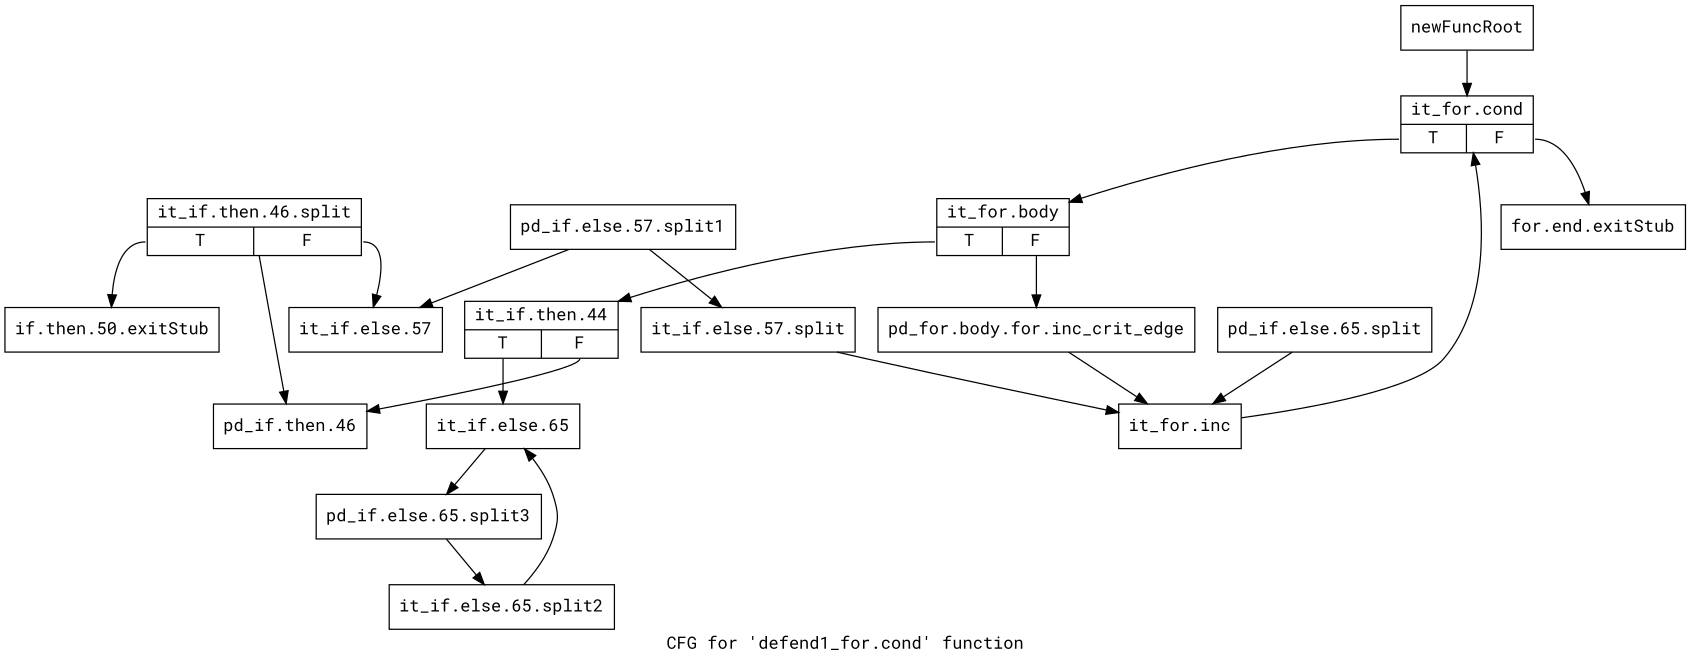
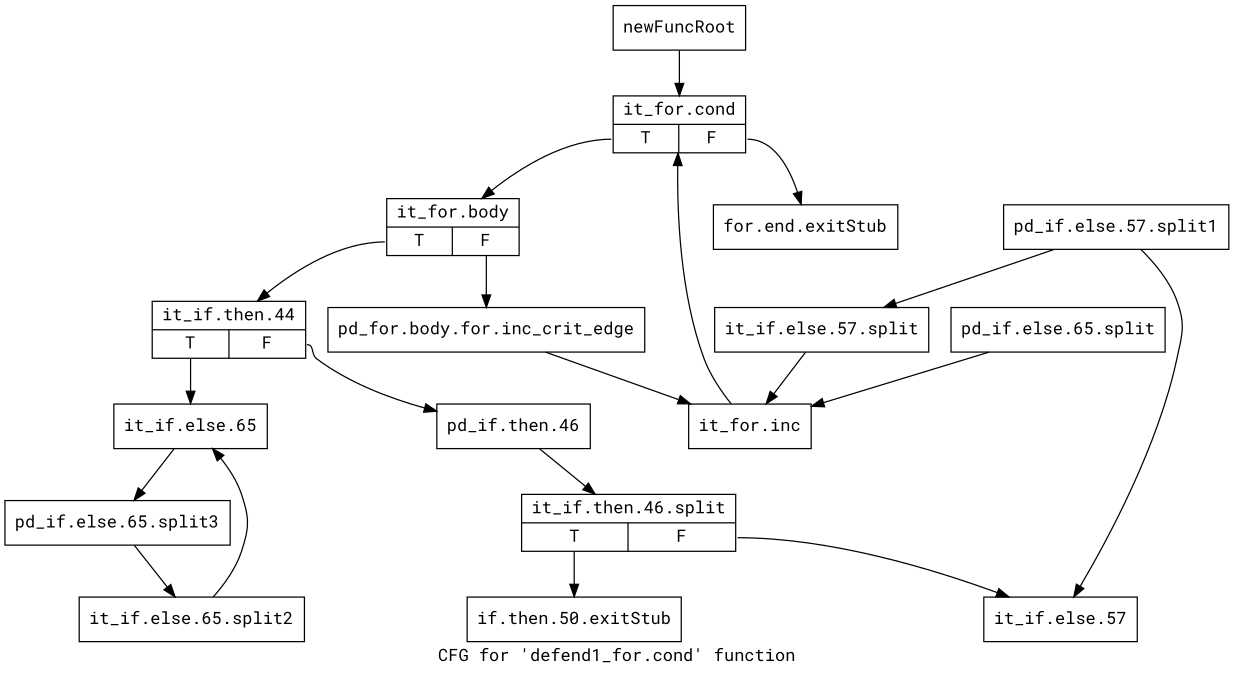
edge "it_if.then.46.split" -> "pd_if.then.46": reversed
